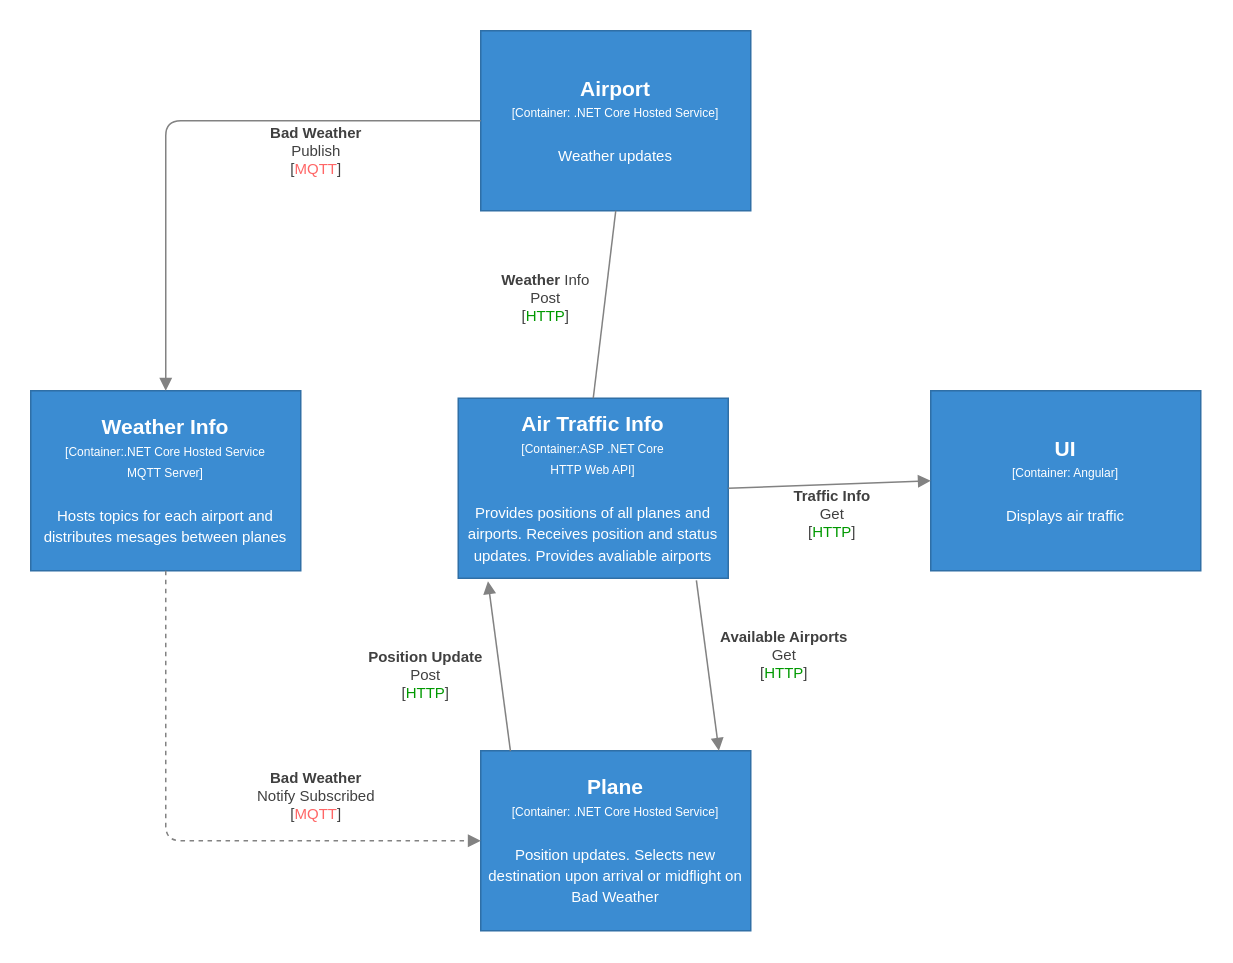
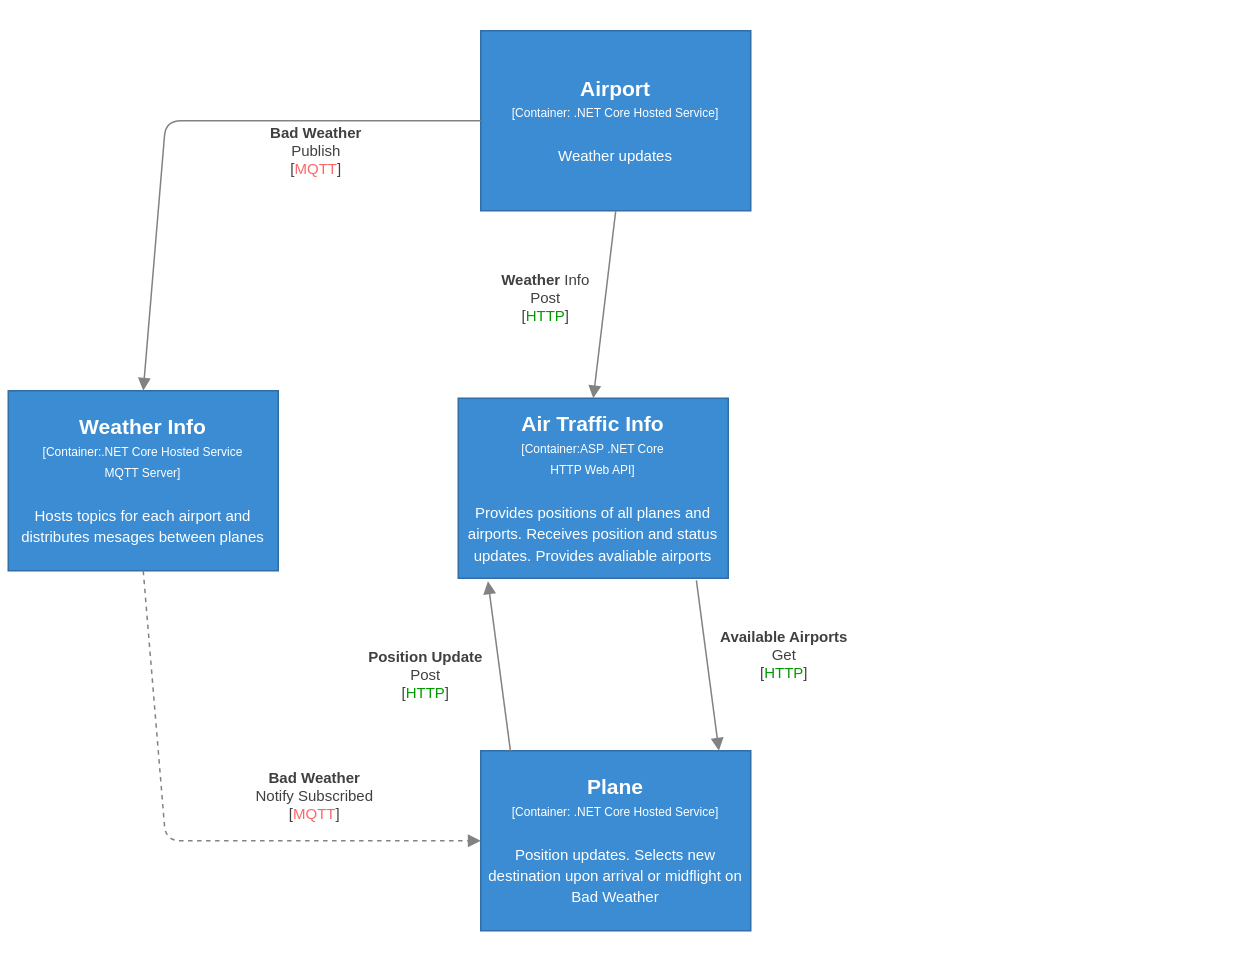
edge "Airport [Container: .NET Core Hosted Service] Weather updates" -- "Air Traffic Info [Container:ASP .NET Core HTTP Web API] Provides positions of all planes and airports. Receives position and status updates. Provides avaliable airports": arrowhead none -> block
node "Weather Info [Container:.NET Core Hosted Service MQTT Server] Hosts topics for each airport and distributes mesages between planes": moved (166, 481) -> (143, 481)
node "UI [Container: Angular] Displays air traffic": removed
edge "Air Traffic Info [Container:ASP .NET Core HTTP Web API] Provides positions of all planes and airports. Receives position and status updates. Provides avaliable airports" -> "UI [Container: Angular] Displays air traffic": removed, label "Traffic Info Get [HTTP]"
